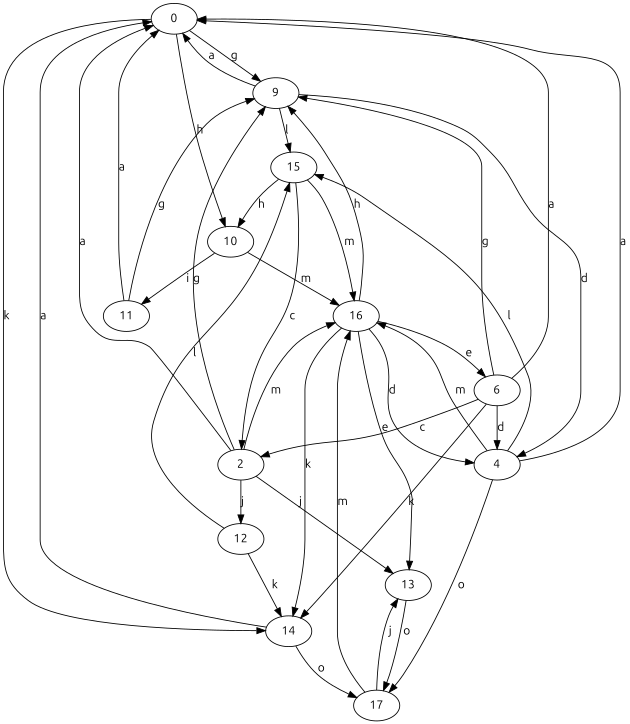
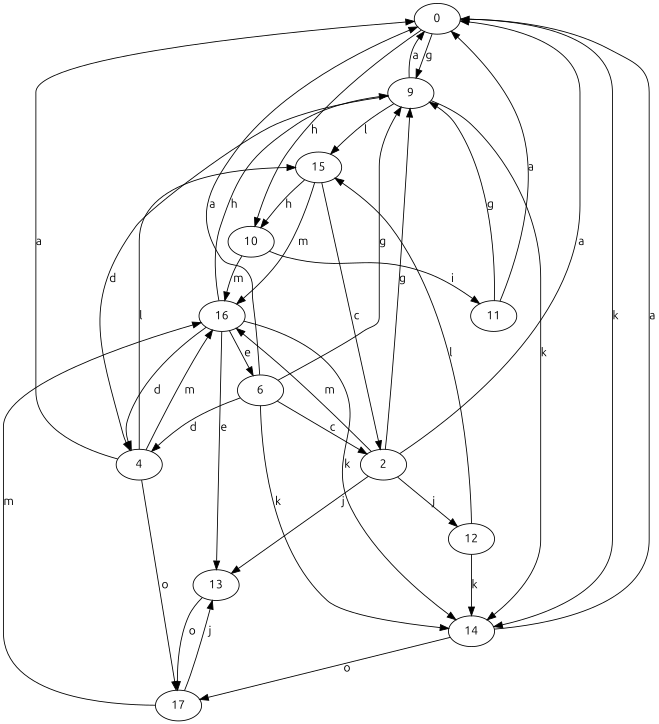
edge "9" -> "14": added, label "k"
